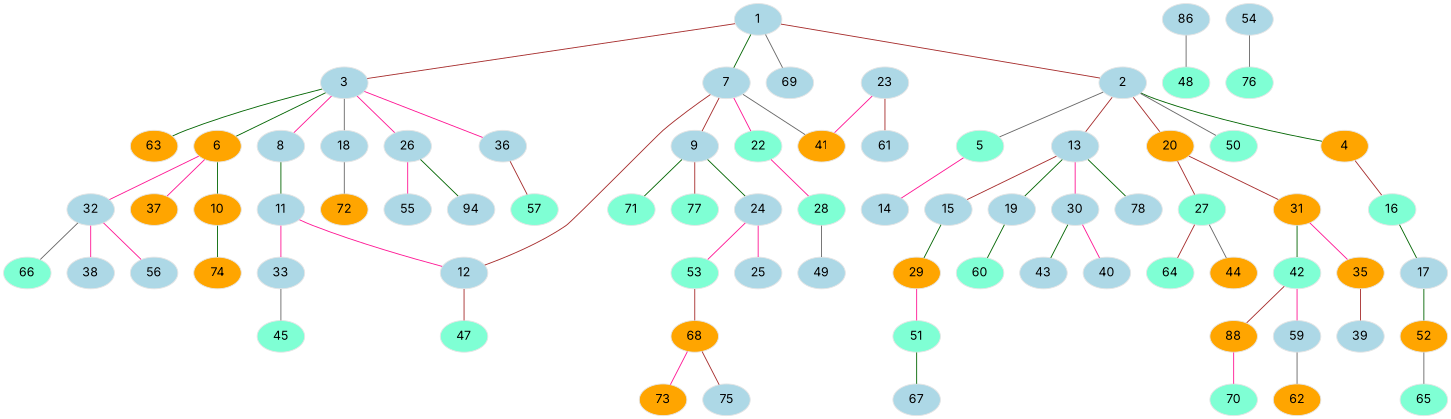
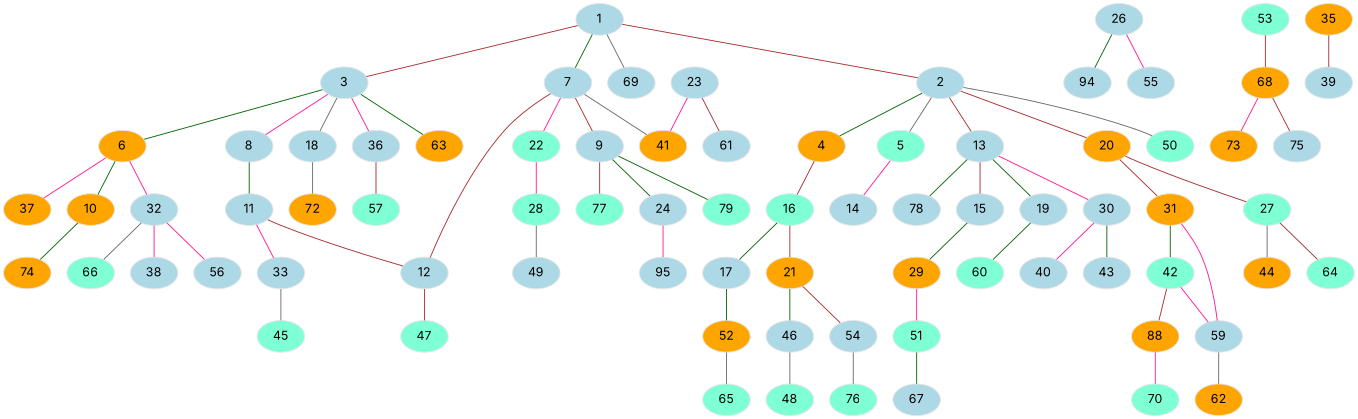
node "86": label "86" -> "46"
edge "3" -- "26": removed
node "71": label "71" -> "79"
edge "24" -- "53": removed
edge "31" -- "35": now "31" -- "59"
edge "11" -- "12": color deeppink -> brown
node "25": label "25" -> "95"
node "21": added
